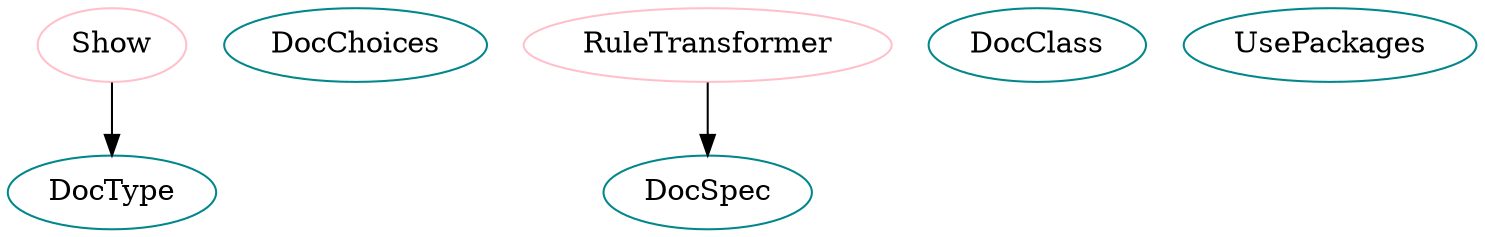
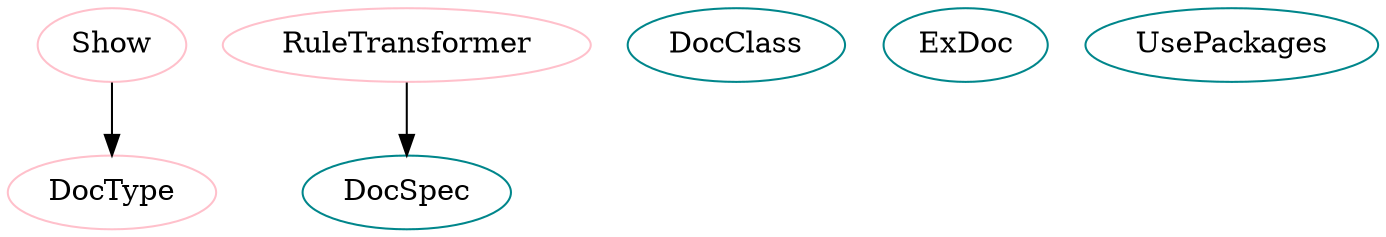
node "DocChoices": removed
node "ExDoc": added
node "DocType": color turquoise4 -> pink
